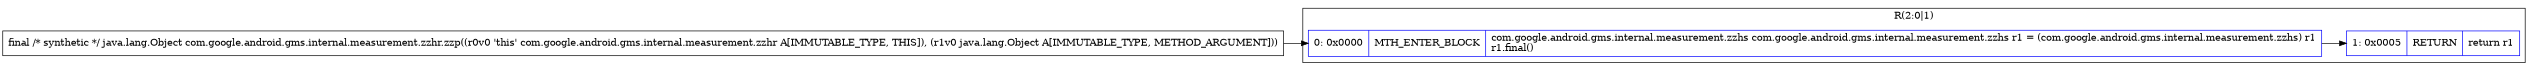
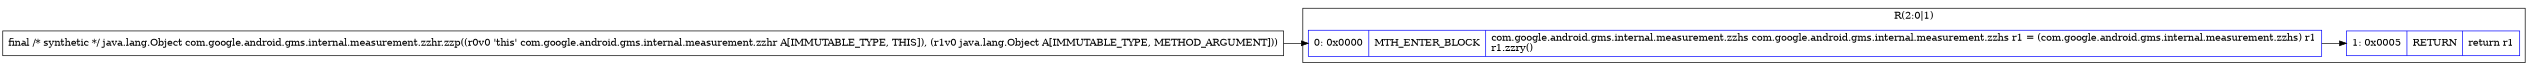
node "0: 0x0000": text "r1.final()" -> "r1.zzry()"
